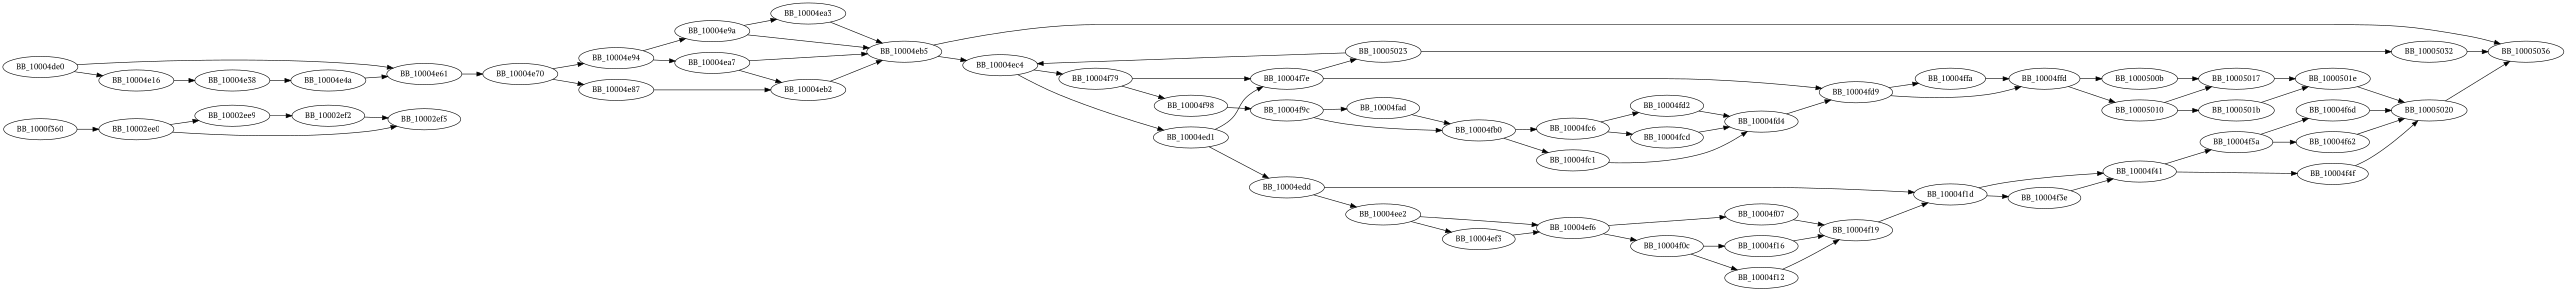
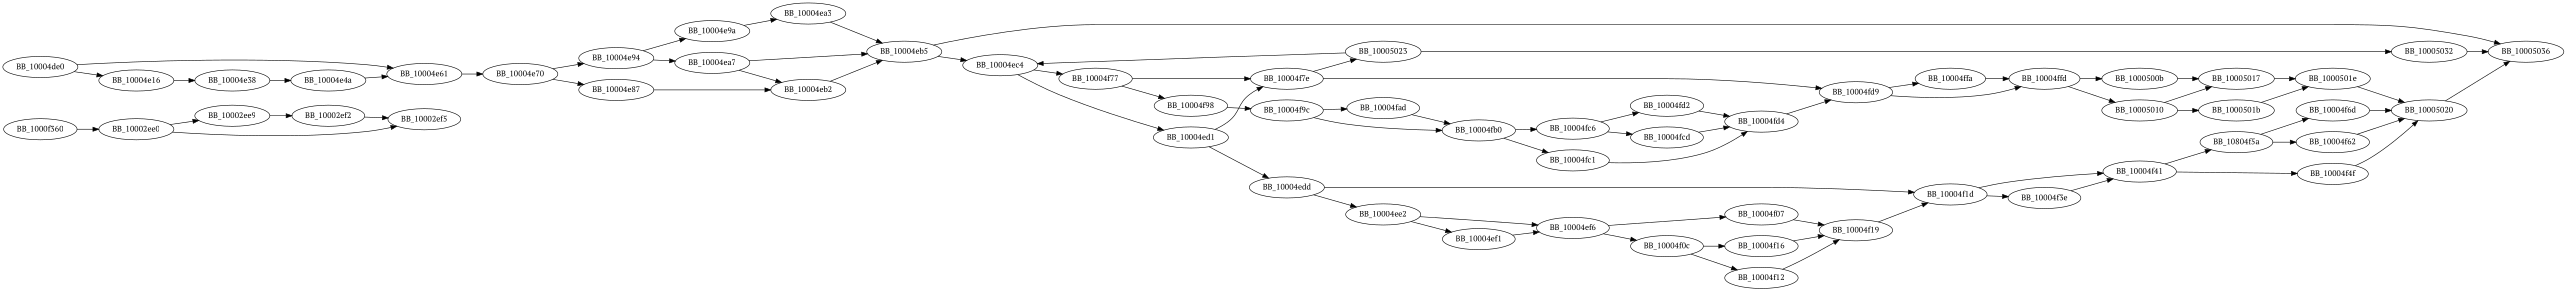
edge "BB_10004e9a" -> "BB_10004eb5": removed
node "BB_10004f79": label "BB_10004f79" -> "BB_10004f77"
node "BB_10004f5a": label "BB_10004f5a" -> "BB_10804f5a"
node "BB_10004ef3": label "BB_10004ef3" -> "BB_10004ef1"
